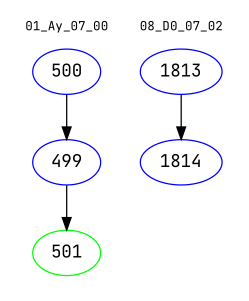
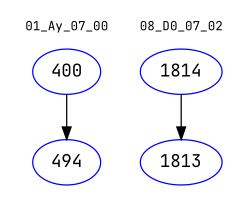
node "500": label "500" -> "400"
edge "1813" -> "1814": reversed
node "499": label "499" -> "494"
node "501": removed
